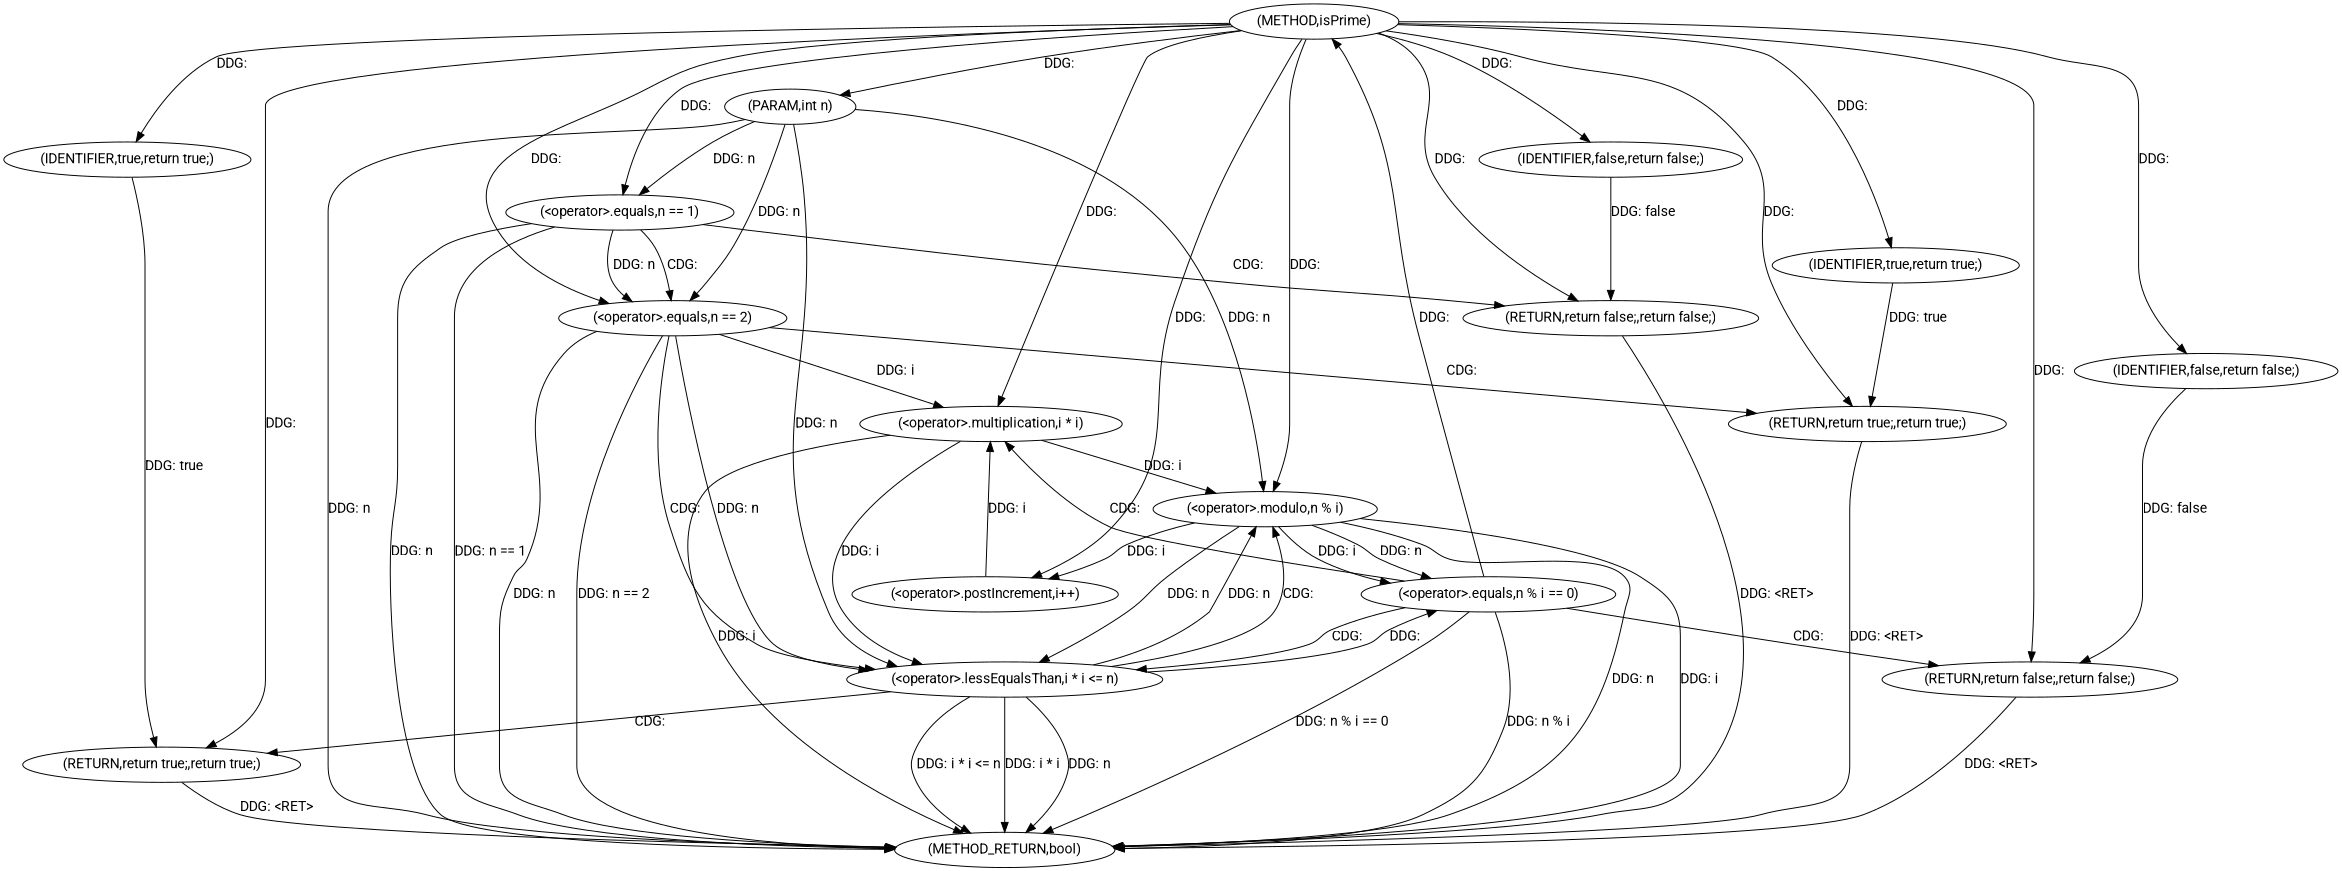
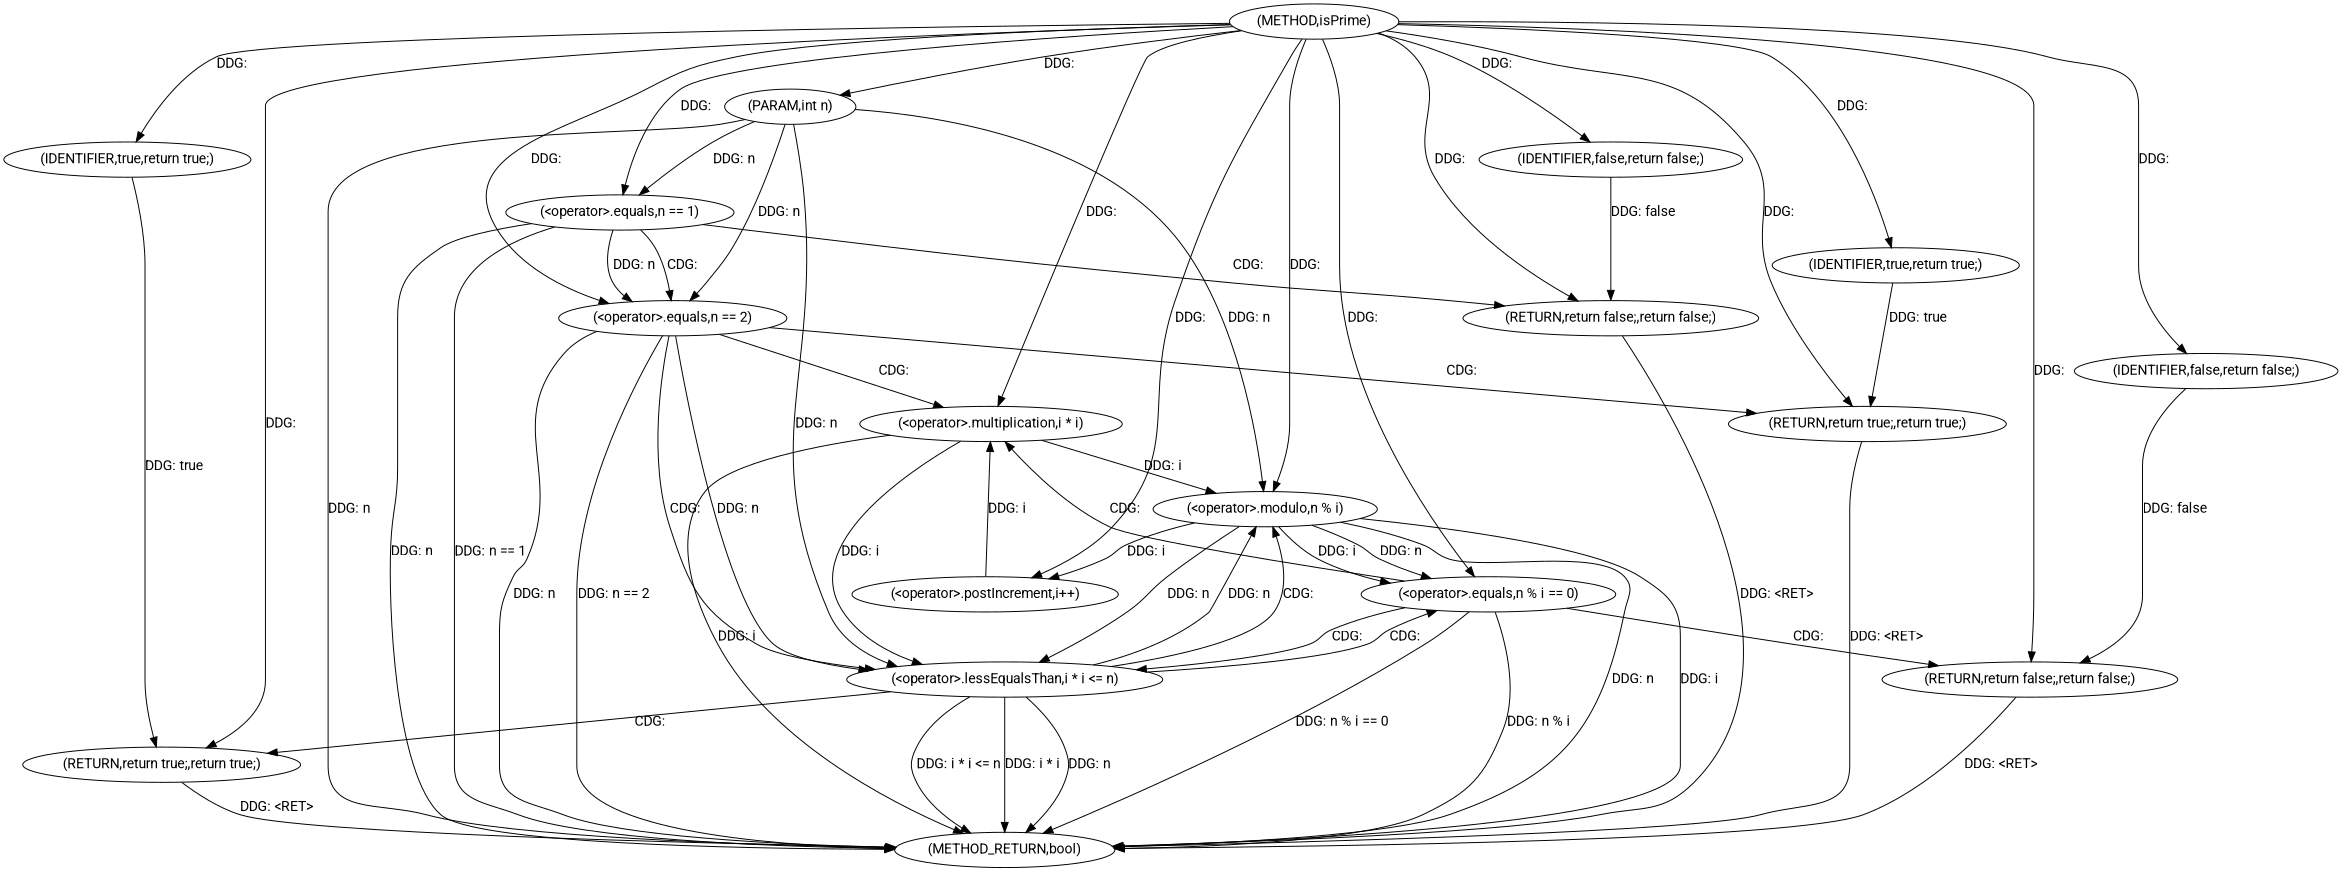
edge "(<operator>.equals,n % i == 0)" -> "(METHOD,isPrime)": reversed
edge "(<operator>.equals,n == 2)" -> "(<operator>.multiplication,i * i)": label "DDG: i" -> "CDG: "
edge "(<operator>.lessEqualsThan,i * i <= n)" -> "(<operator>.equals,n % i == 0)": label "DDG: " -> "CDG: "
